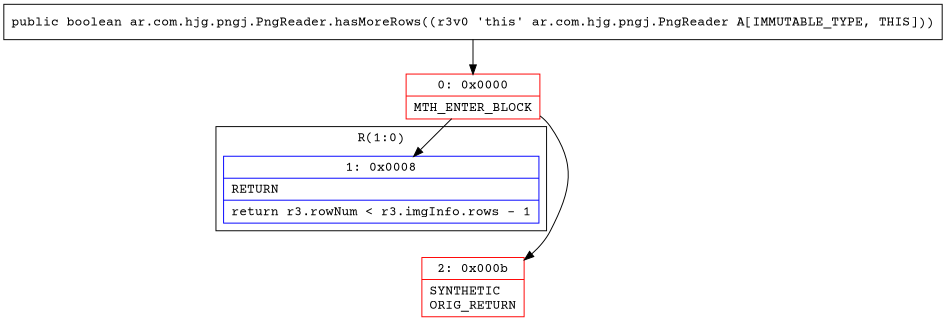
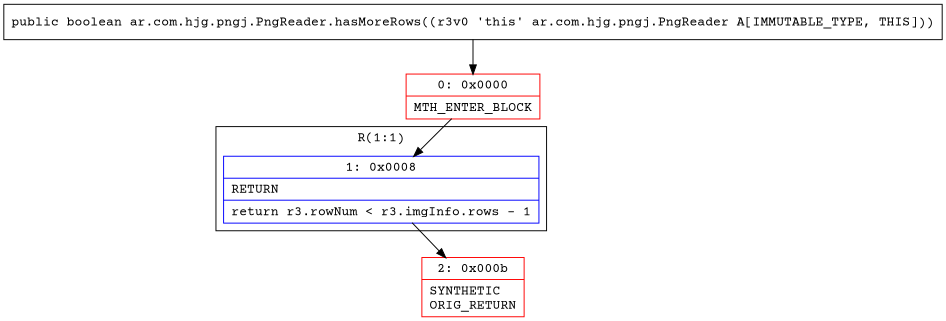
cluster "R(1:0)": label "R(1:0)" -> "R(1:1)"
edge "0: 0x0000" -> "2: 0x000b": now "1: 0x0008" -> "2: 0x000b"
